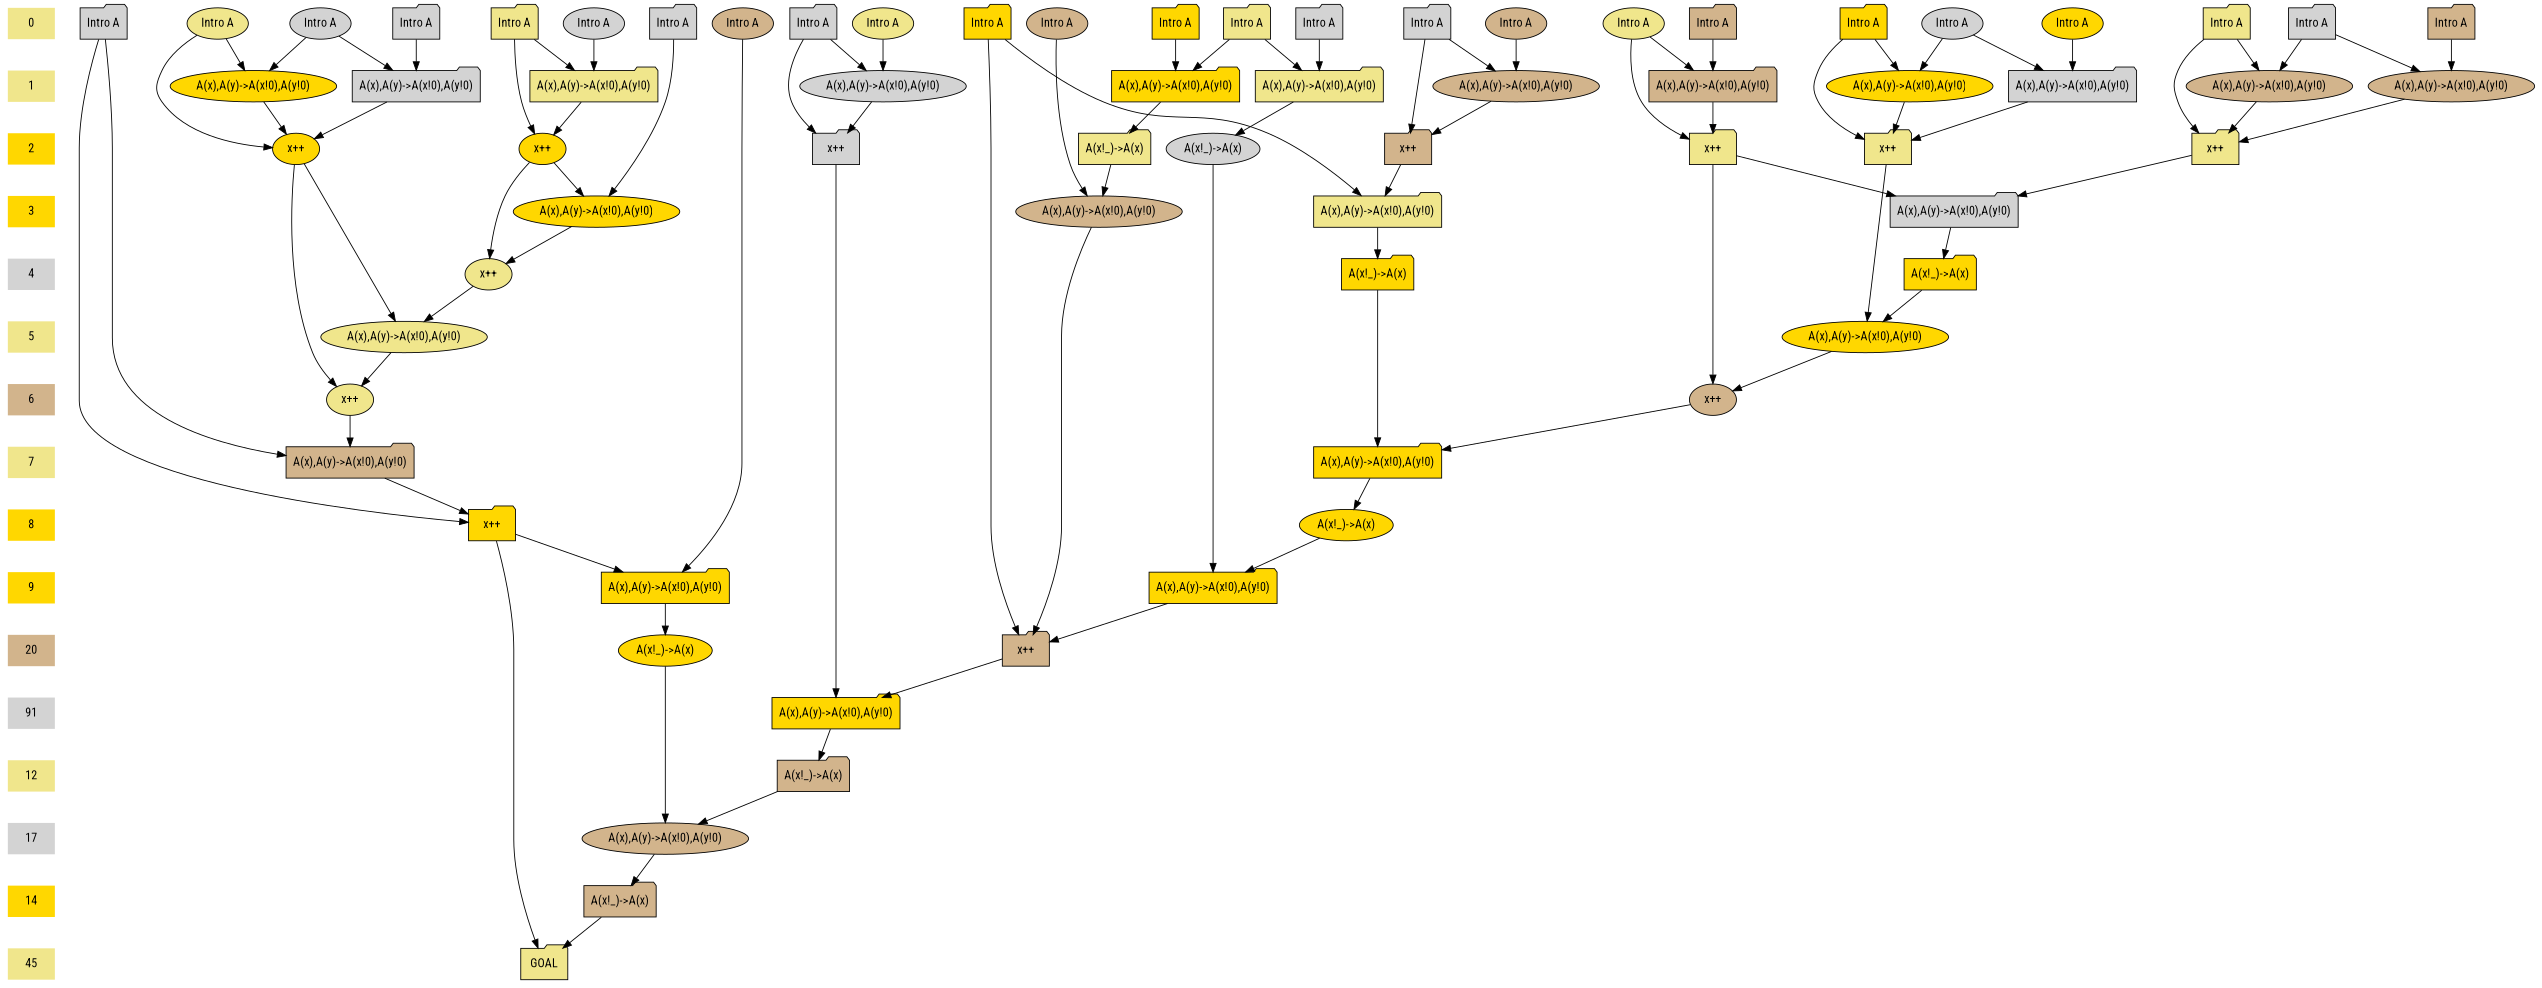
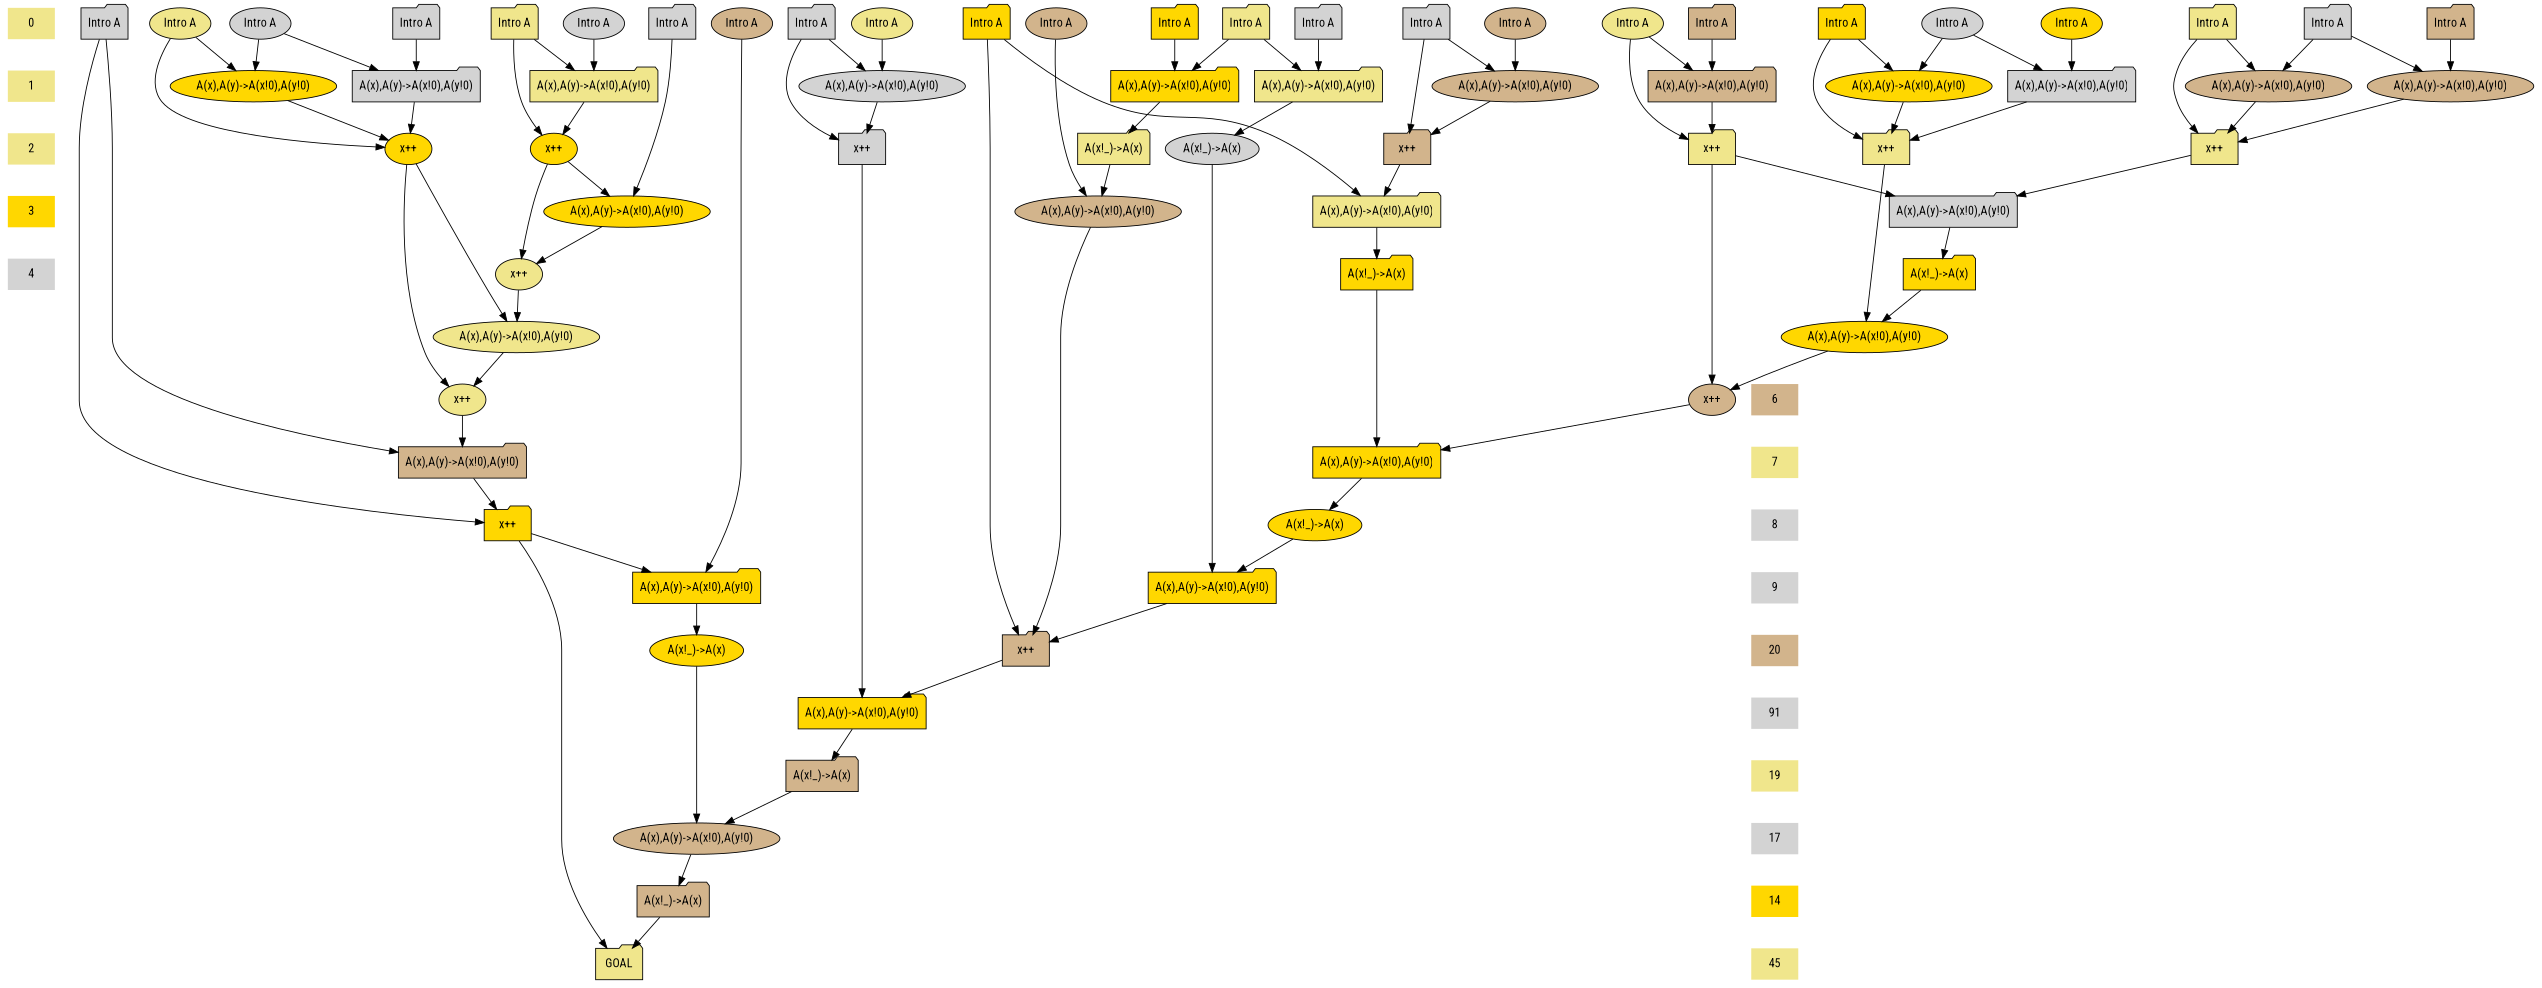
node "2": fillcolor gold -> khaki
node "5": removed
node "8": fillcolor gold -> lightgrey
node "9": fillcolor gold -> lightgrey
node "12": label "12" -> "19"
